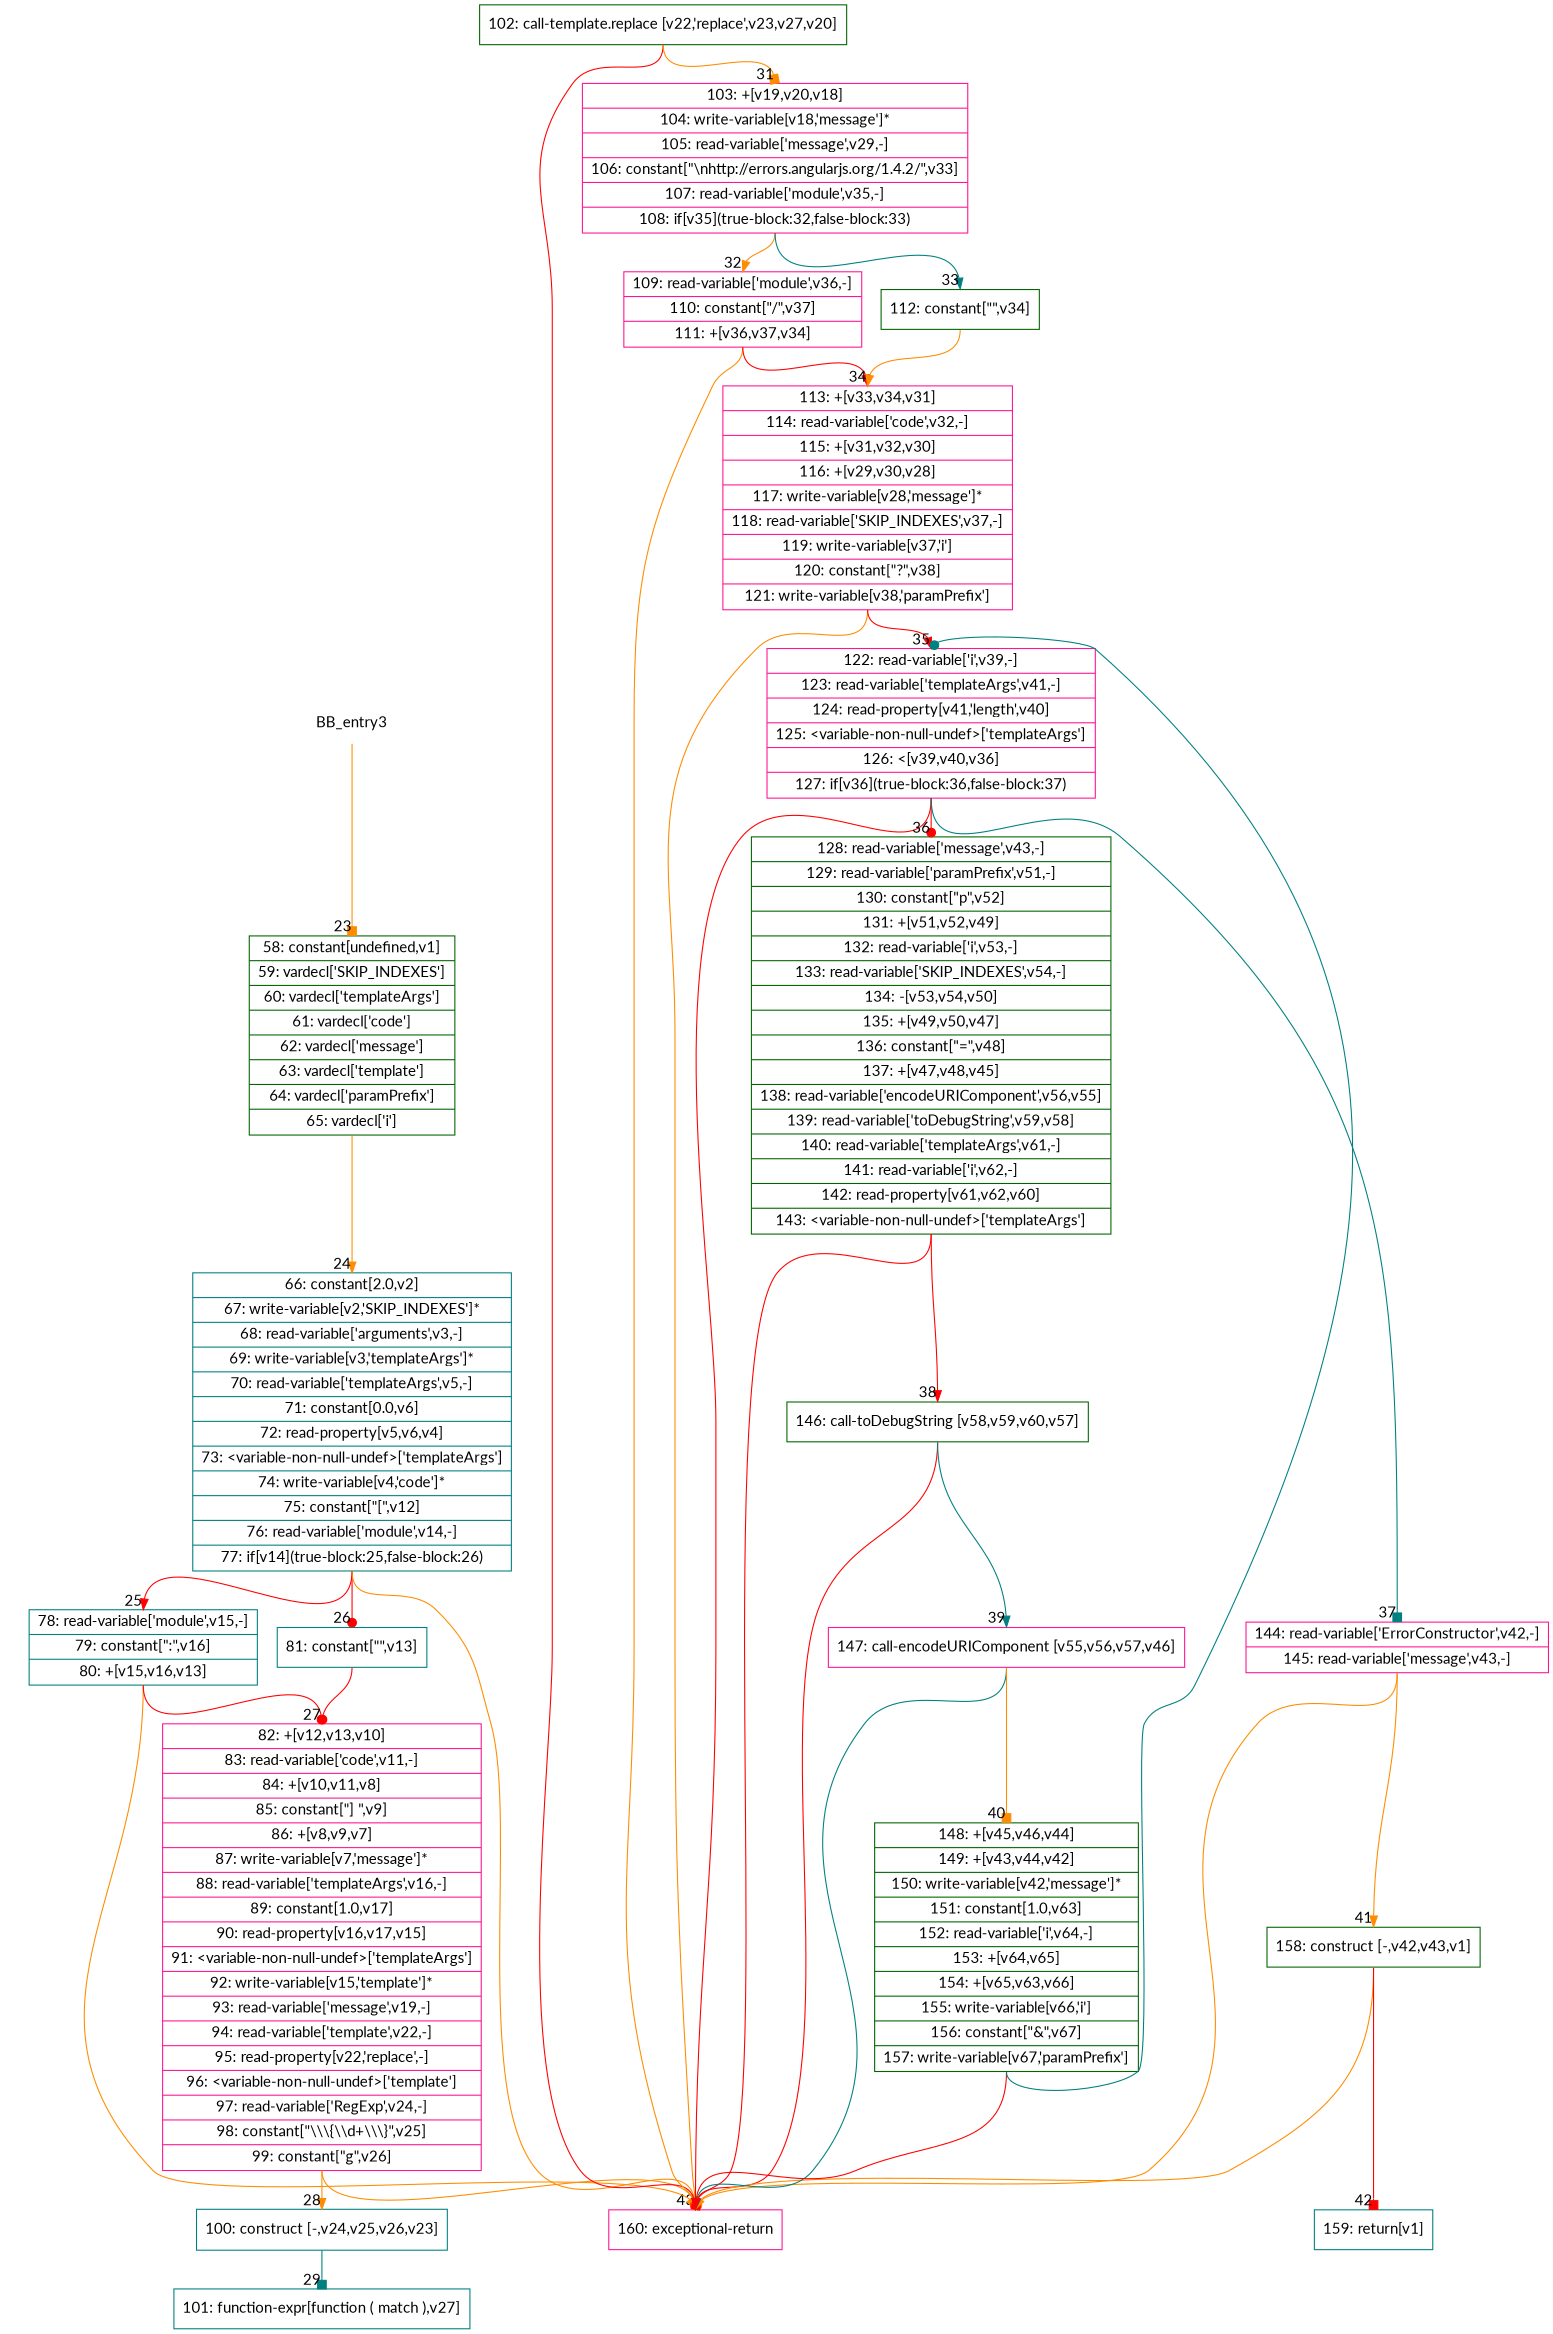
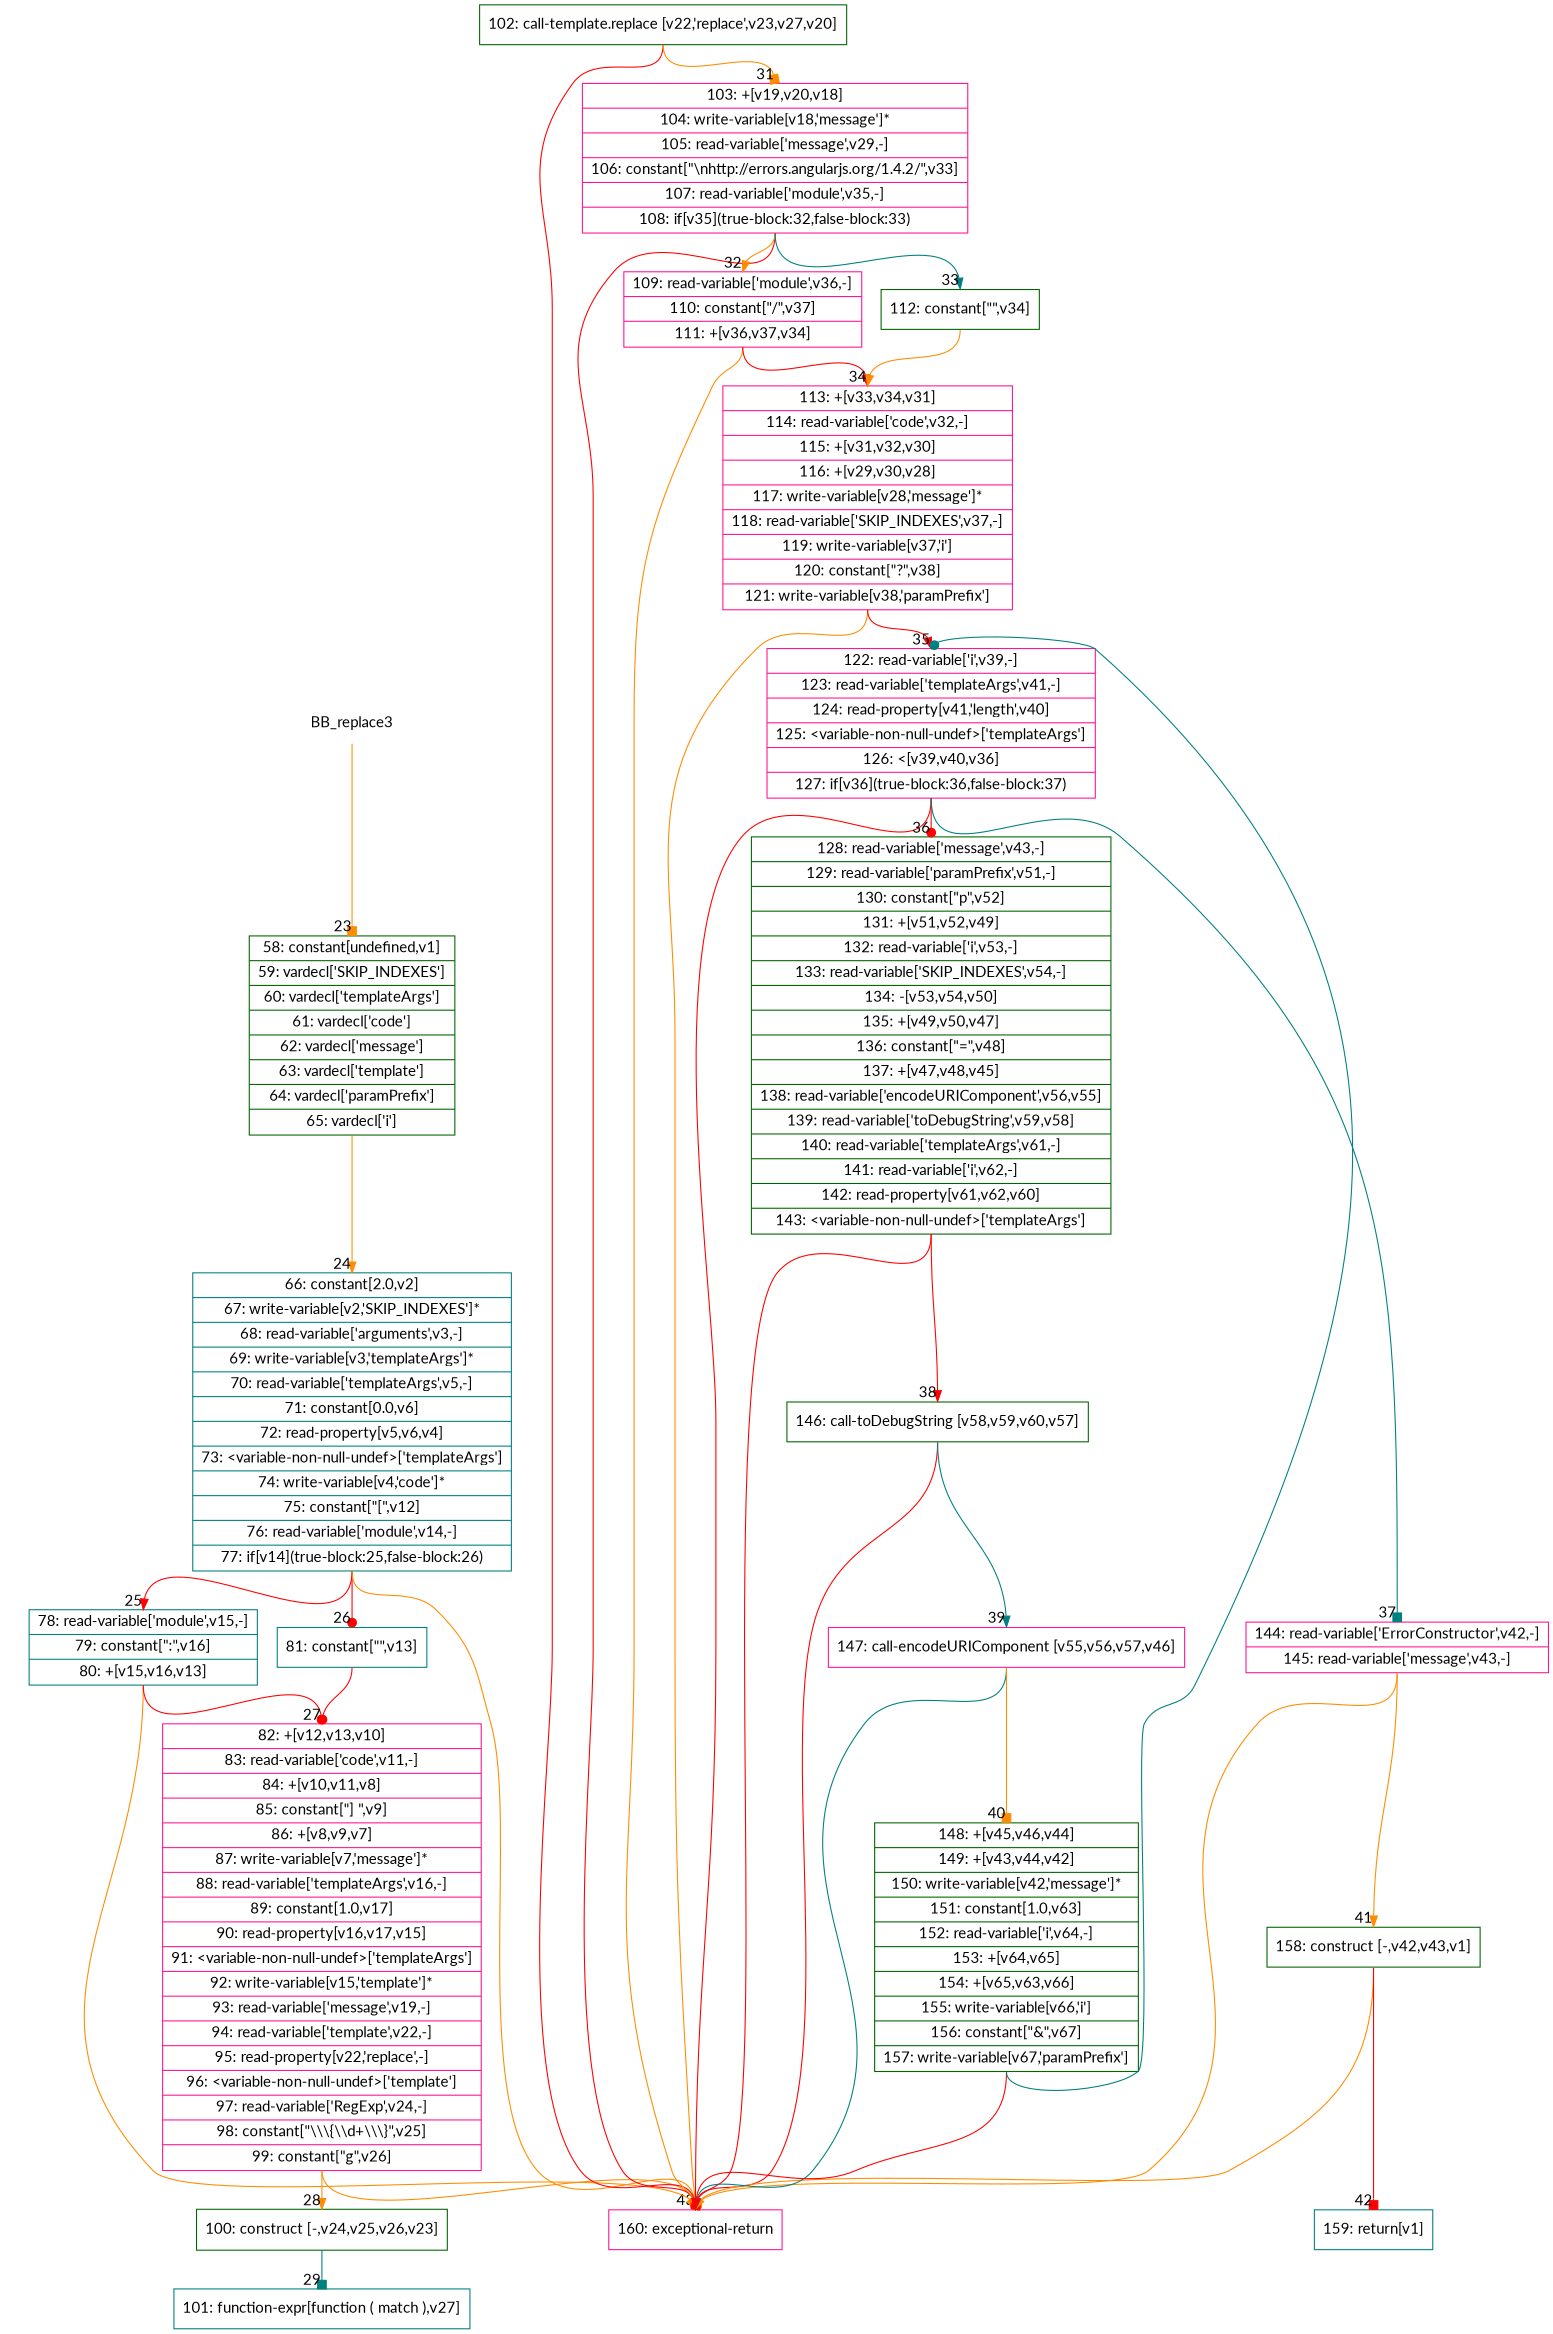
node "BB_entry3": label "BB_entry3" -> "BB_replace3"
edge "103: +[v19,v20,v18]" -> "160: exceptional-return": added
node "100: construct [-,v24,v25,v26,v23]": color teal -> darkgreen
